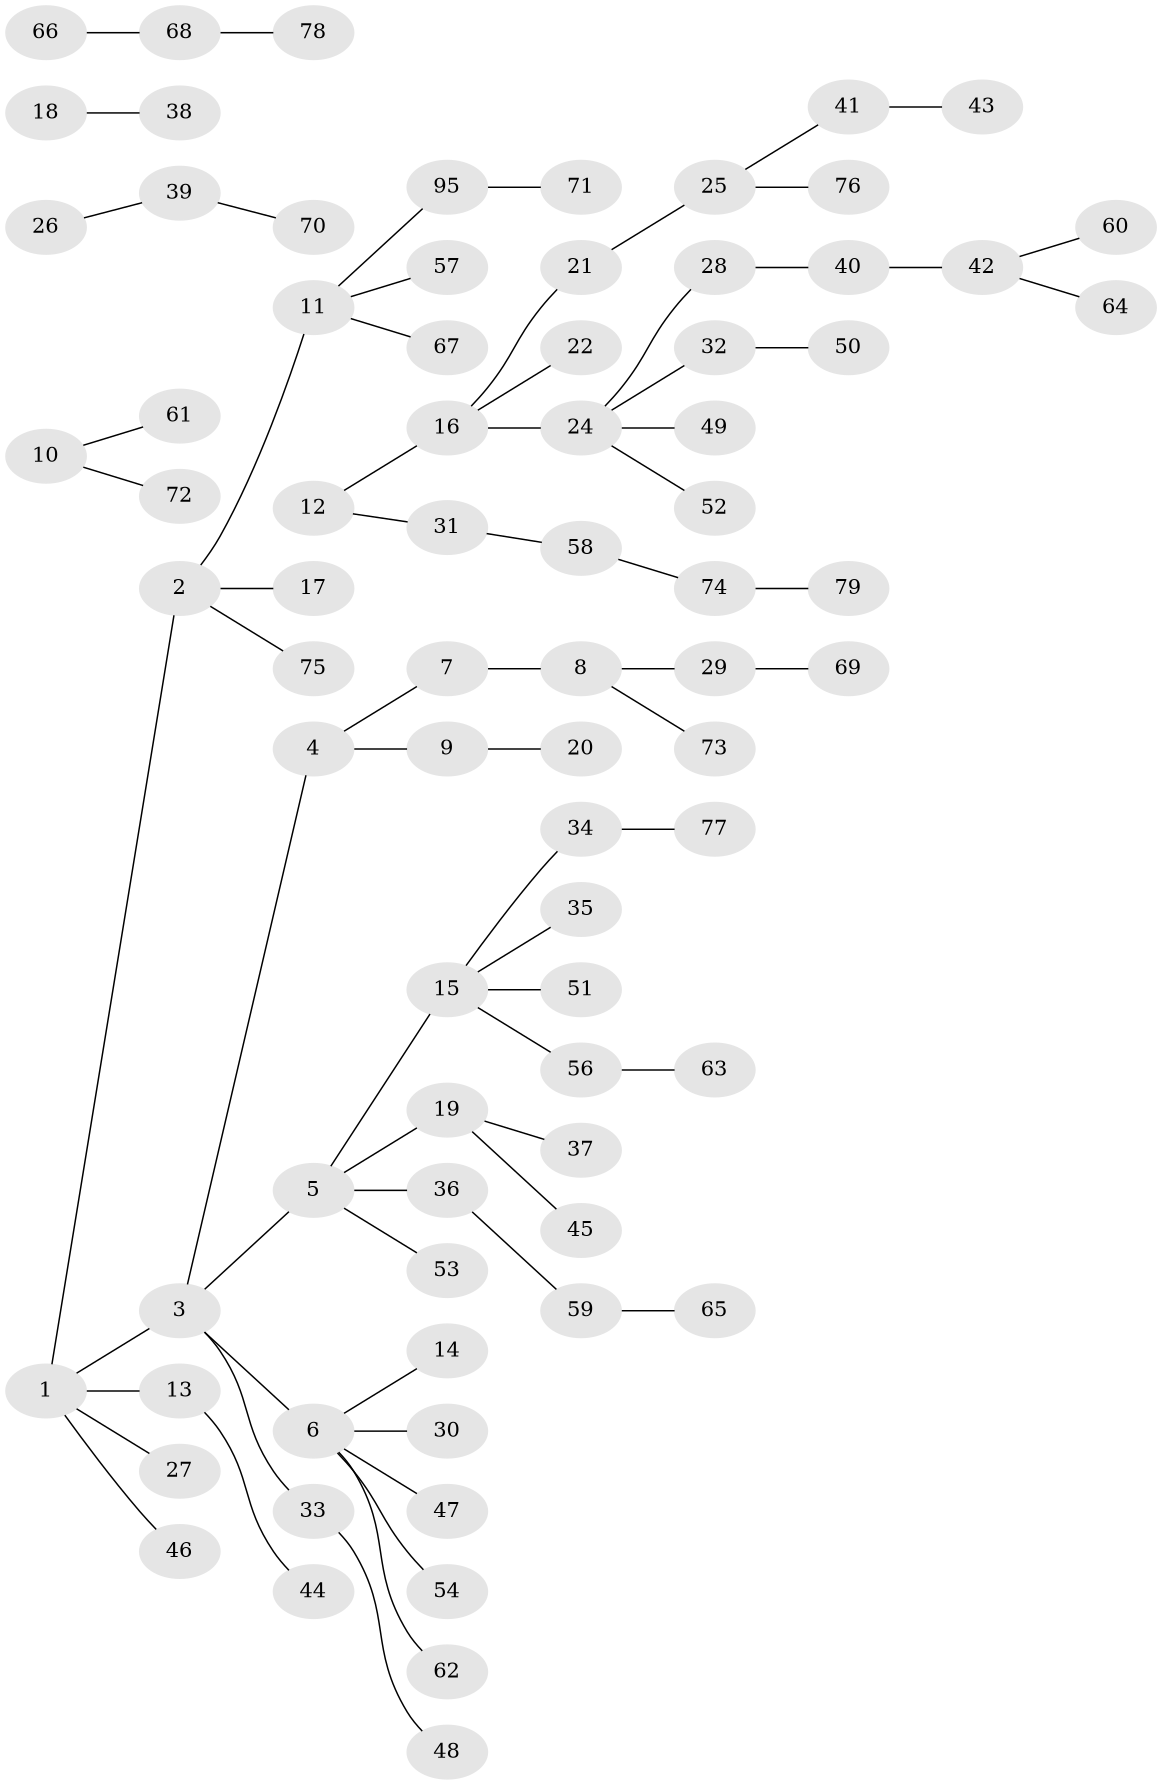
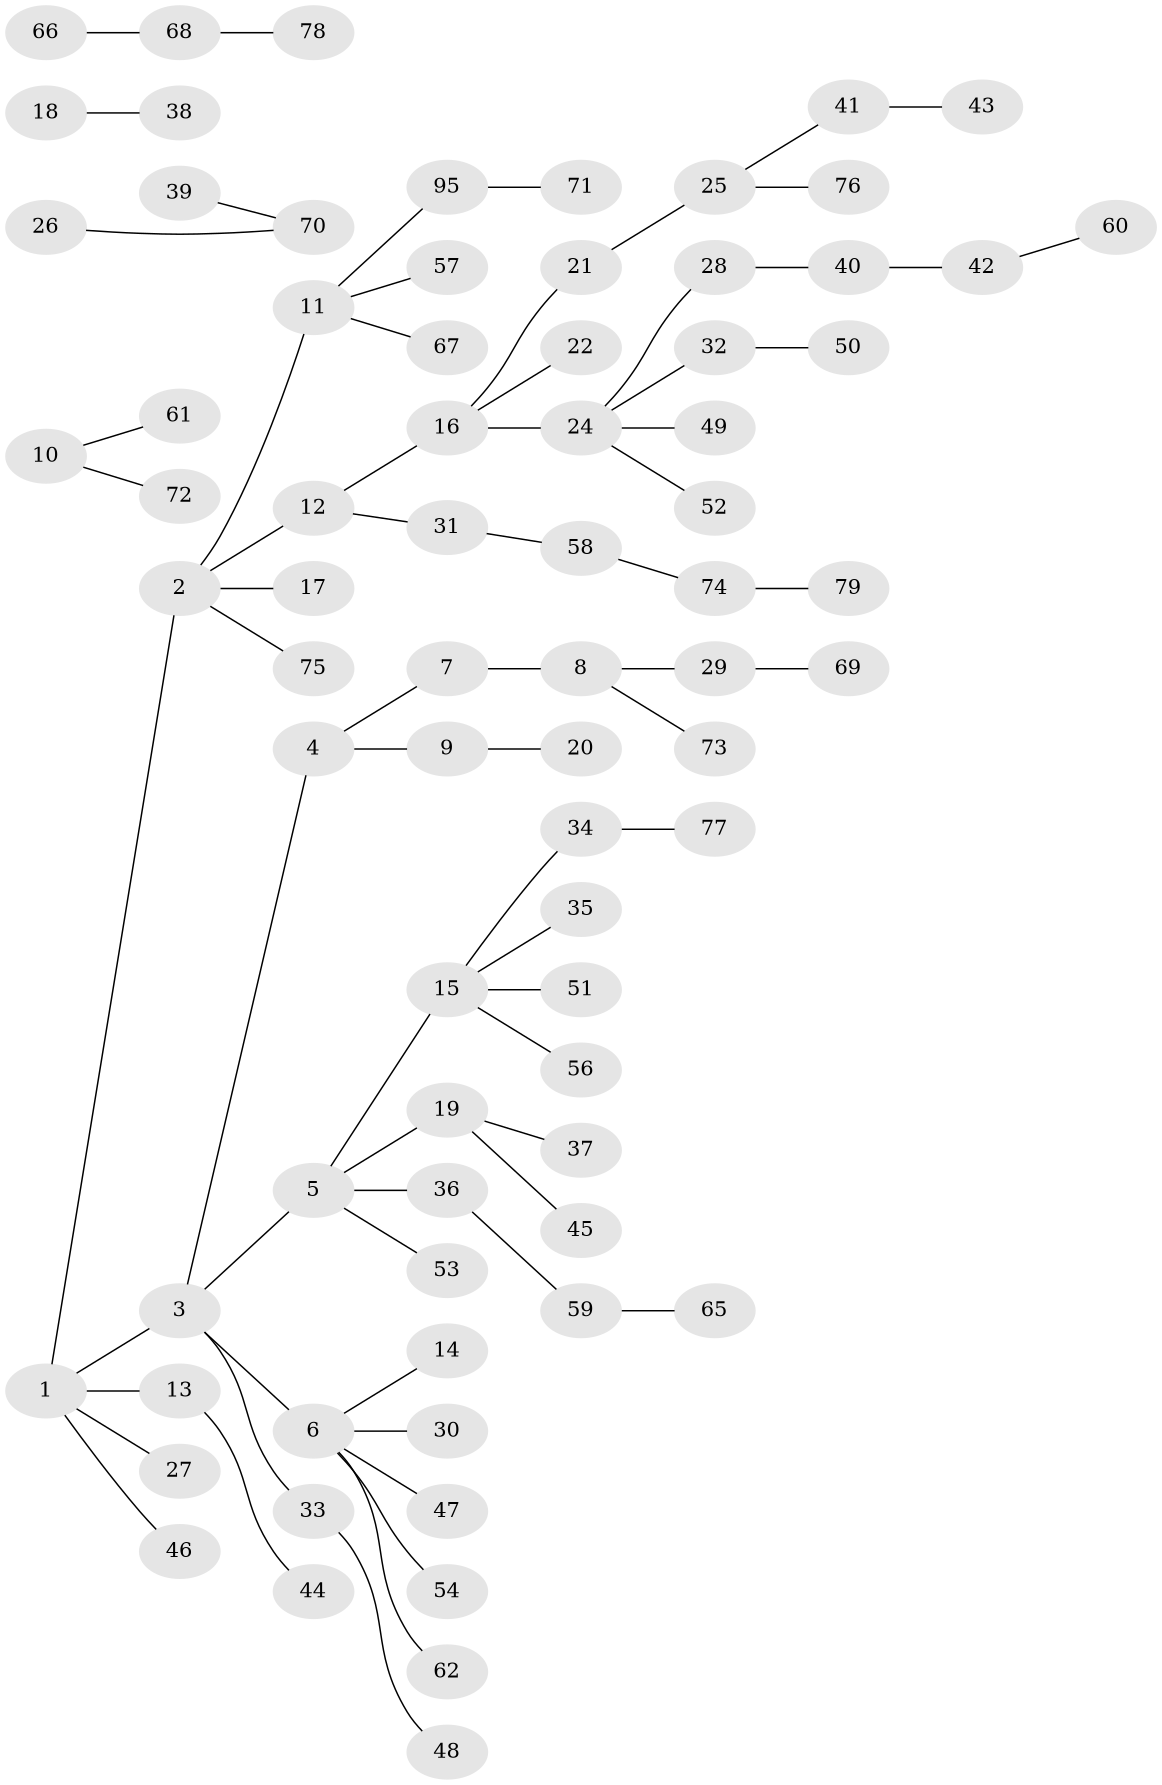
edge "39" -- "26": now "70" -- "26"
node "64": removed
edge "12" -- "2": added
node "63": removed
